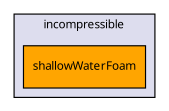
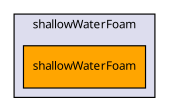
cluster "incompressible": label "incompressible" -> "shallowWaterFoam"
